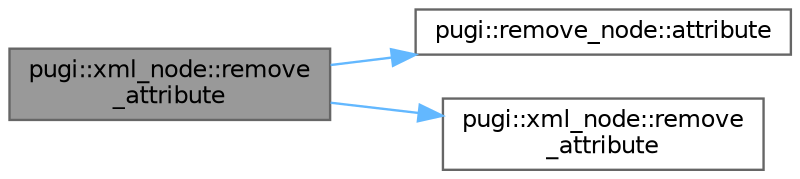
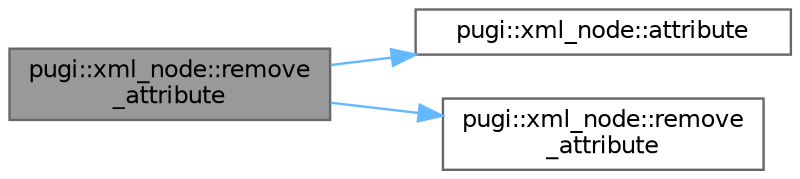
node "pugi::remove_node::attribute": label "pugi::remove_node::attribute" -> "pugi::xml_node::attribute"
